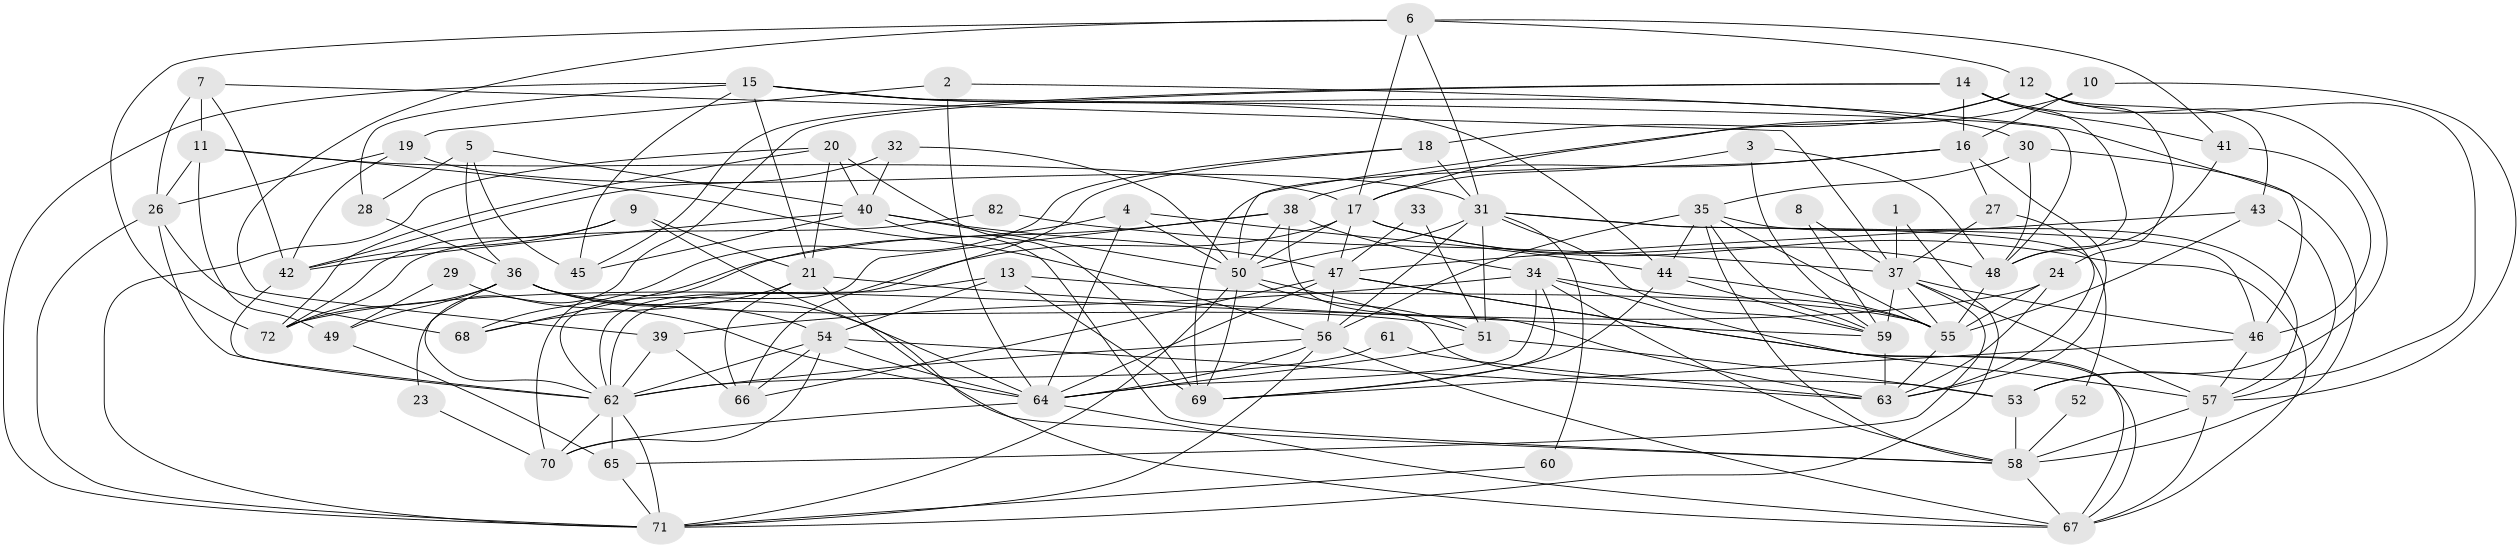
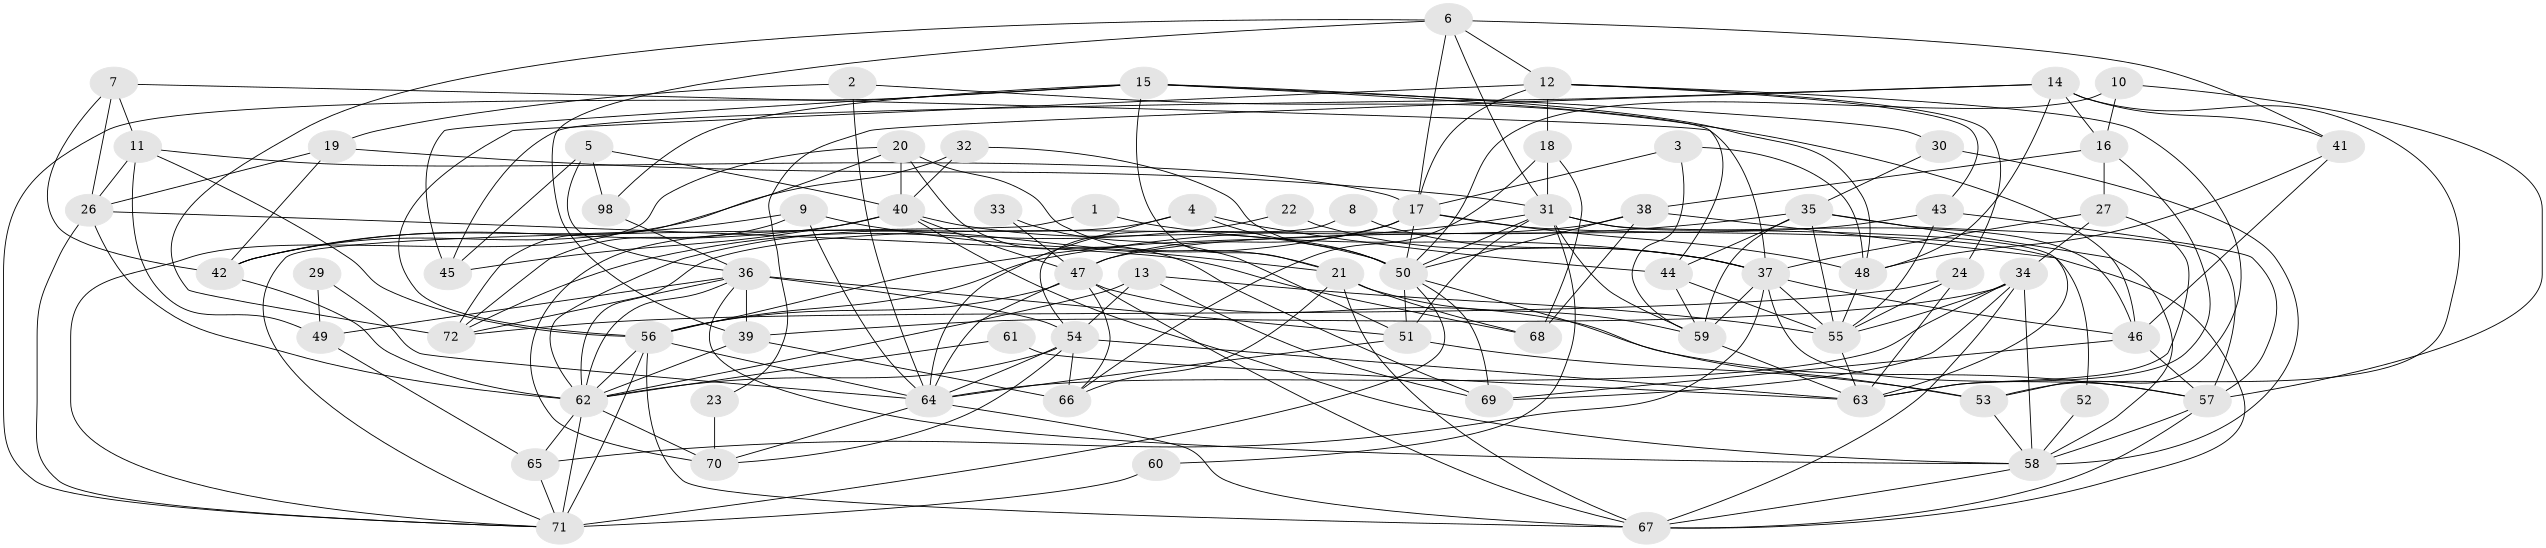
edge "12" -- "56": added
edge "16" -- "69": removed
node "28": label "28" -> "98"
node "82": label "82" -> "22"
edge "30" -- "48": removed
edge "38" -- "34": now "27" -- "34"
edge "8" -- "59": now "8" -- "54"
edge "36" -- "39": added
edge "44" -- "69": removed
